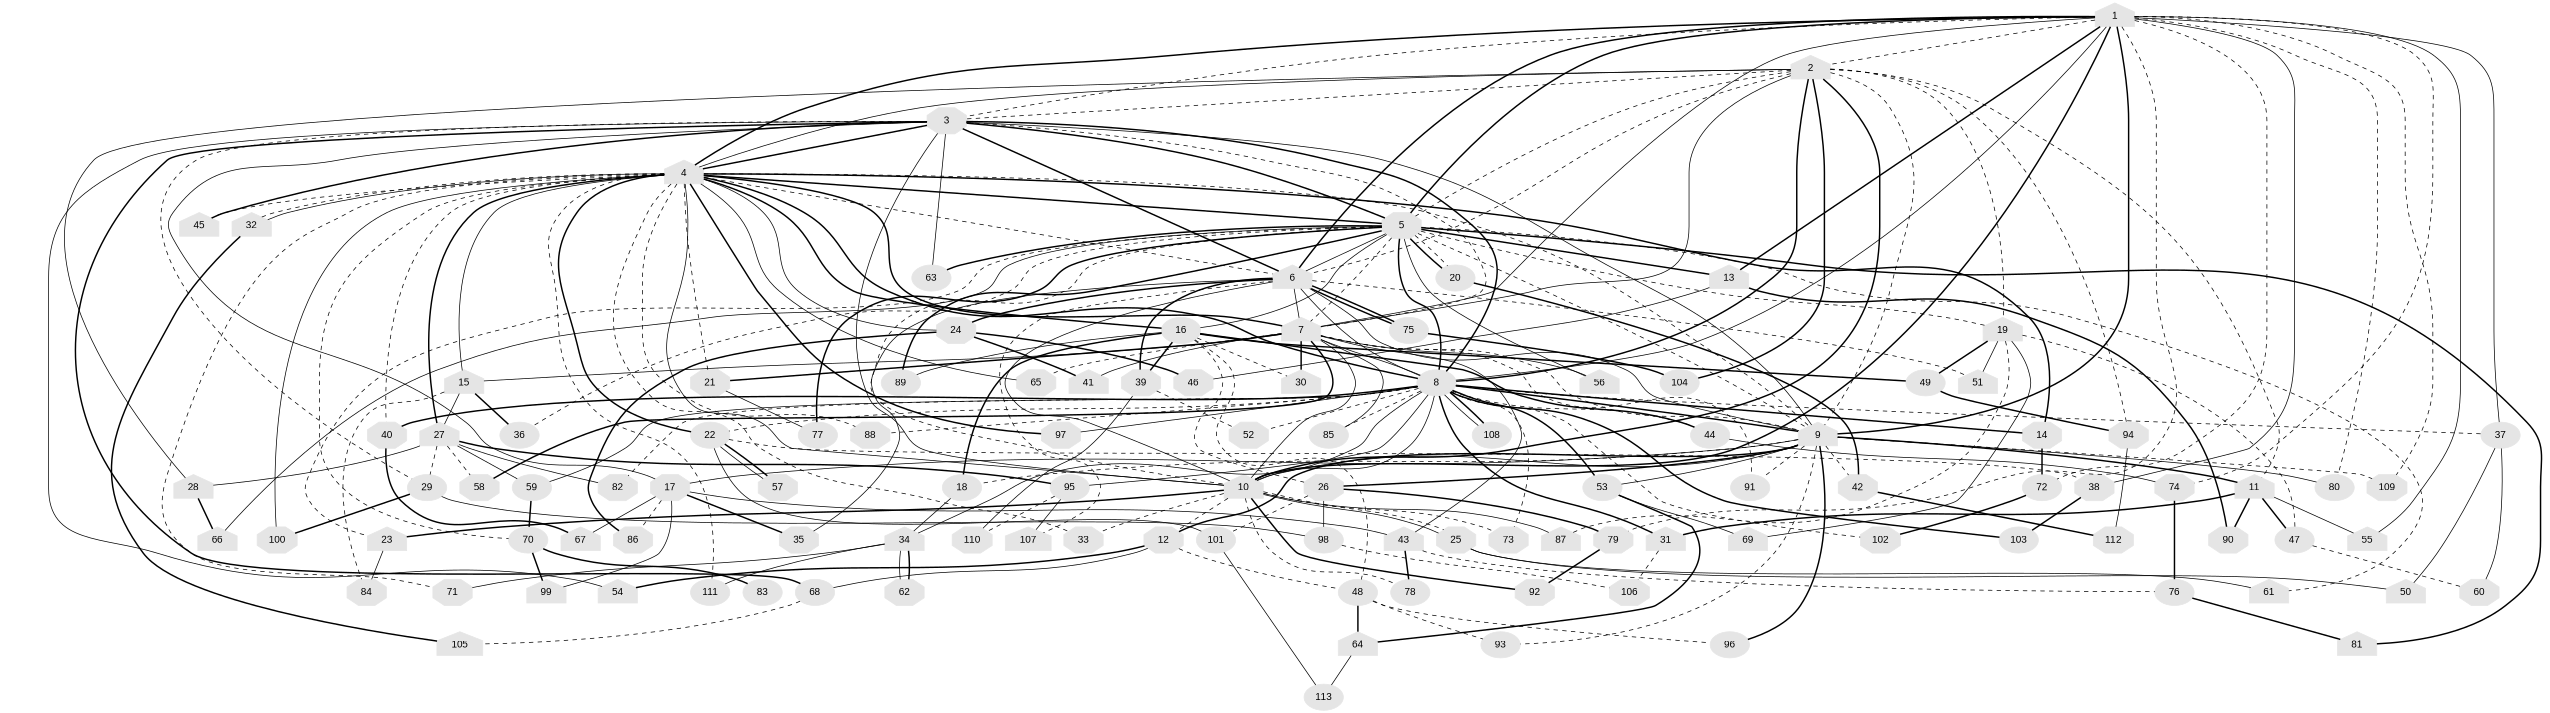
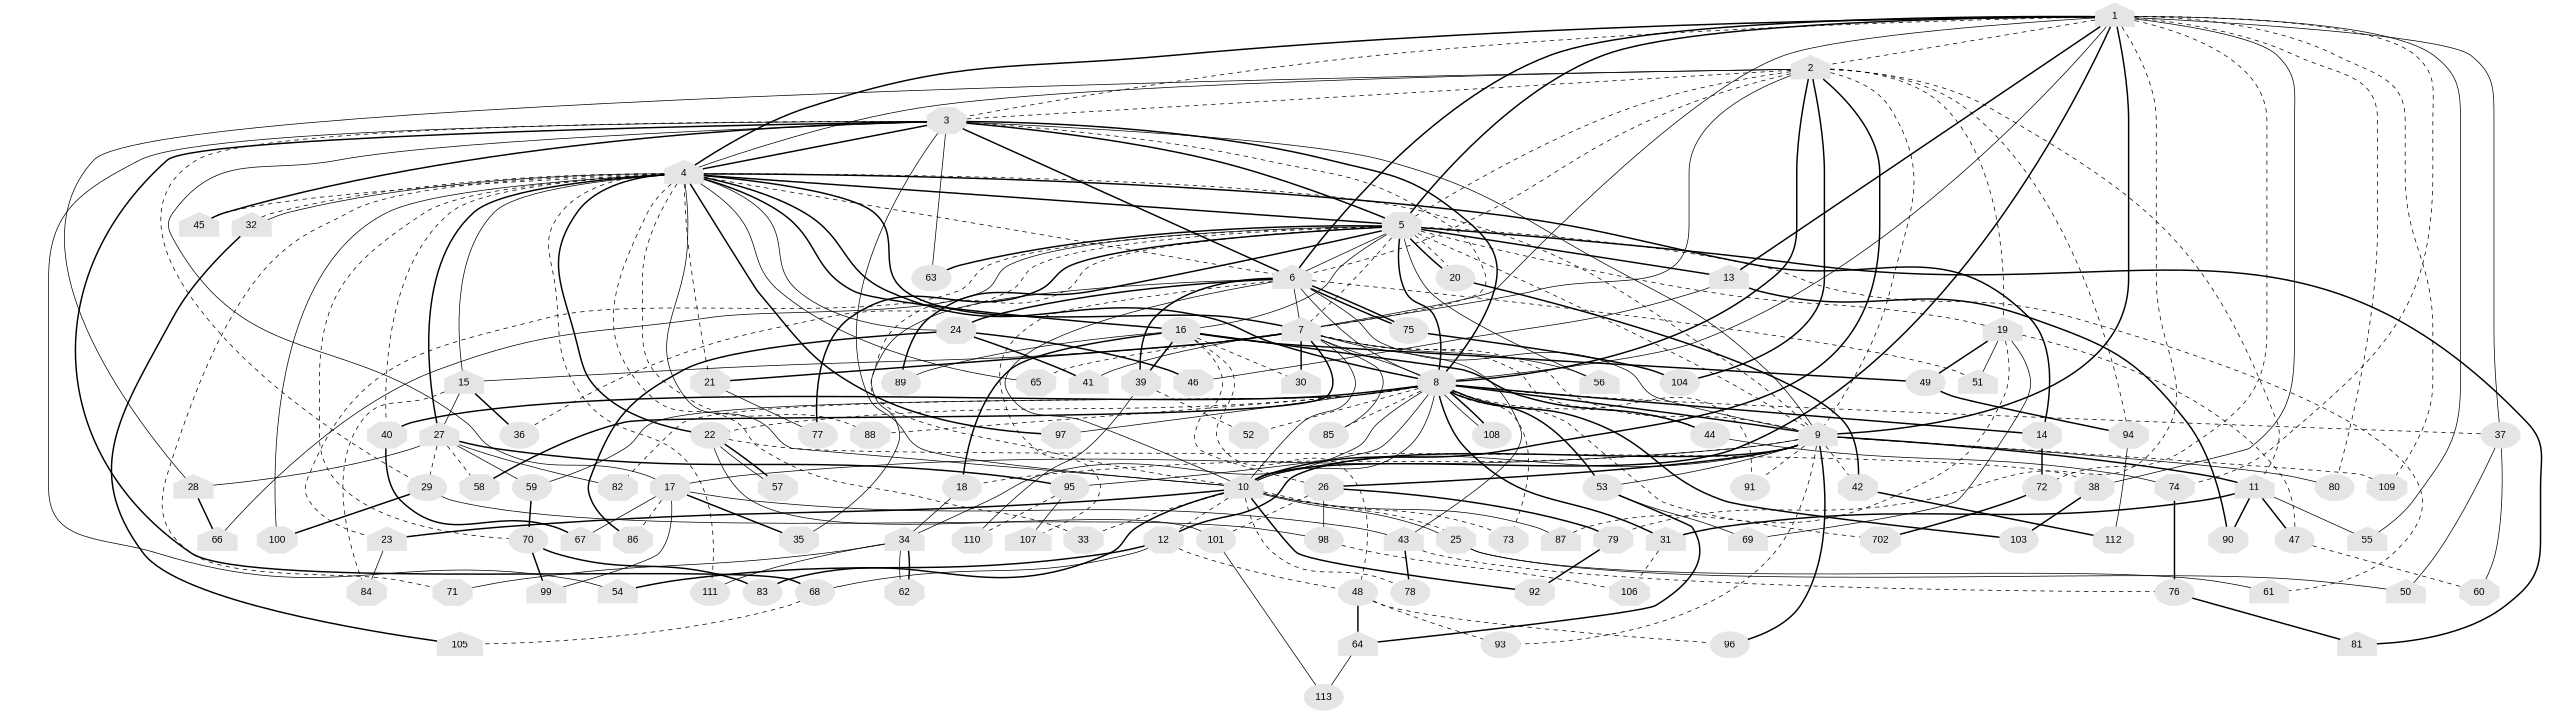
node "102": label "102" -> "702"
edge "10" -- "83": added
